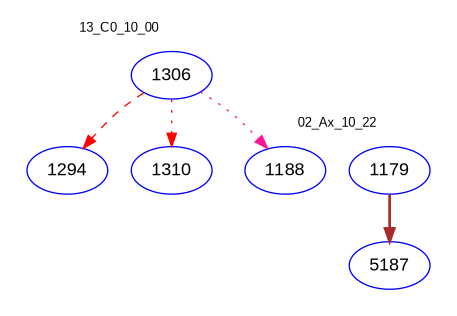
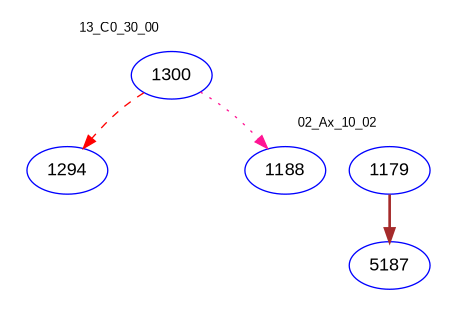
cluster "13_C0_10_00": label "13_C0_10_00" -> "13_C0_30_00"
node "1306": label "1306" -> "1300"
cluster "02_Ax_10_22": label "02_Ax_10_22" -> "02_Ax_10_02"
node "1310": removed
